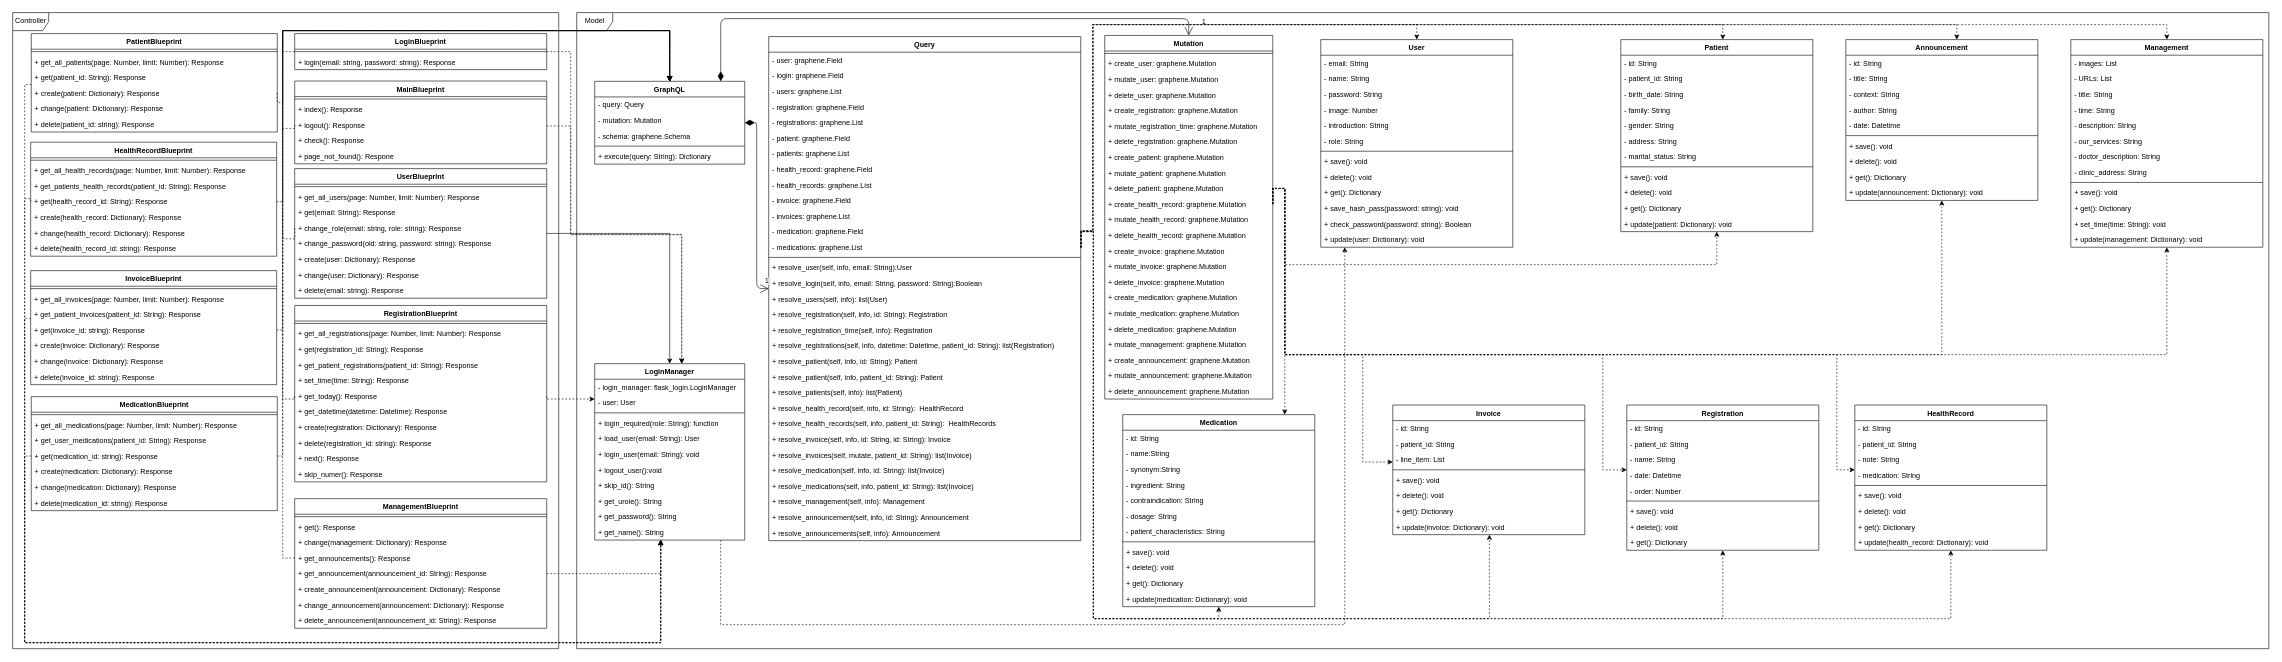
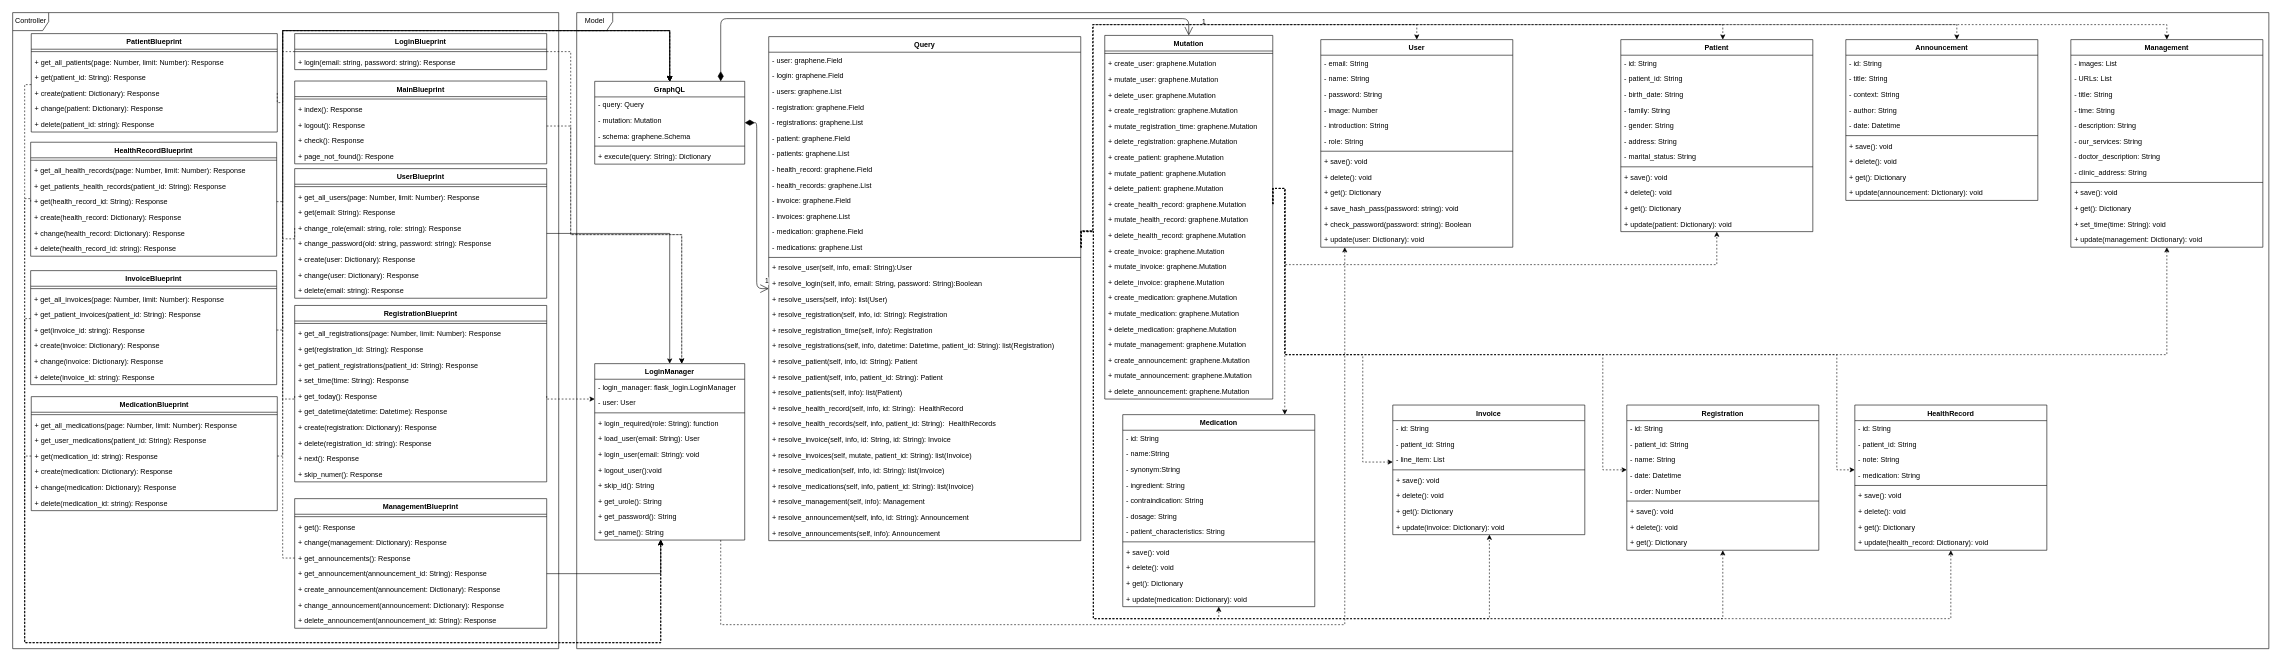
edge "+ logout(): Response" -> "GraphQL": removed
edge "+ create_health_record: graphene.Mutation" -> "Announcement": removed
edge "+ get_announcement(announcement_id: String): Response" -> "LoginManager": style dashed -> solid
